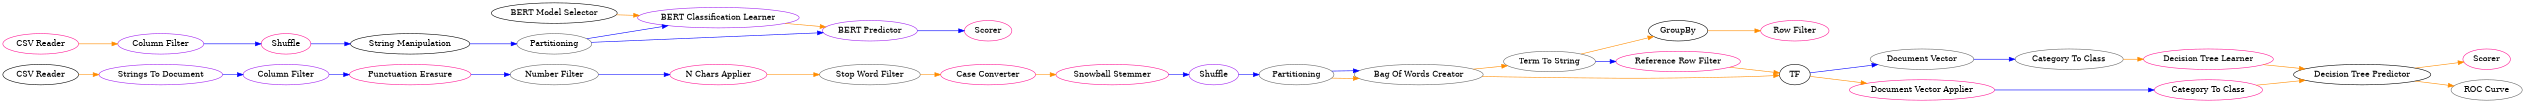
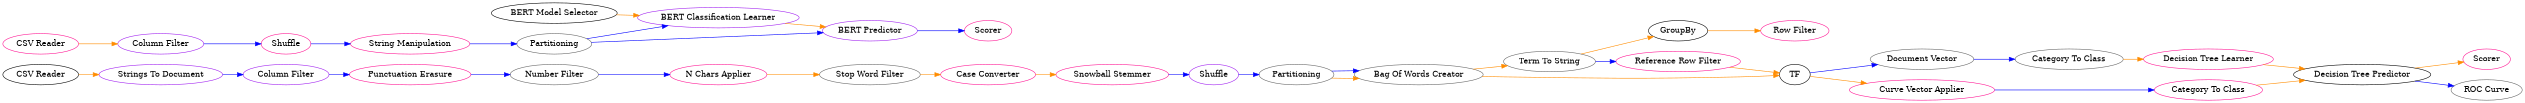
node "String Manipulation": color black -> deeppink
edge "Decision Tree Predictor" -> "ROC Curve": color darkorange -> blue
node "Document Vector Applier": label "Document Vector Applier" -> "Curve Vector Applier"
